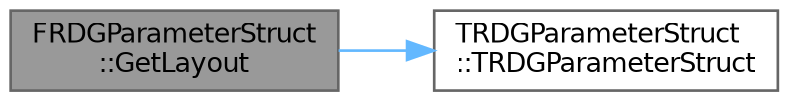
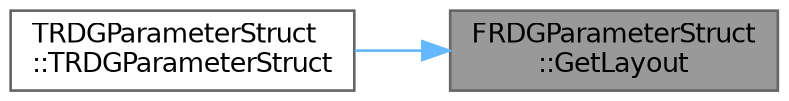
edge "FRDGParameterStruct ::GetLayout" -> "TRDGParameterStruct ::TRDGParameterStruct": reversed
